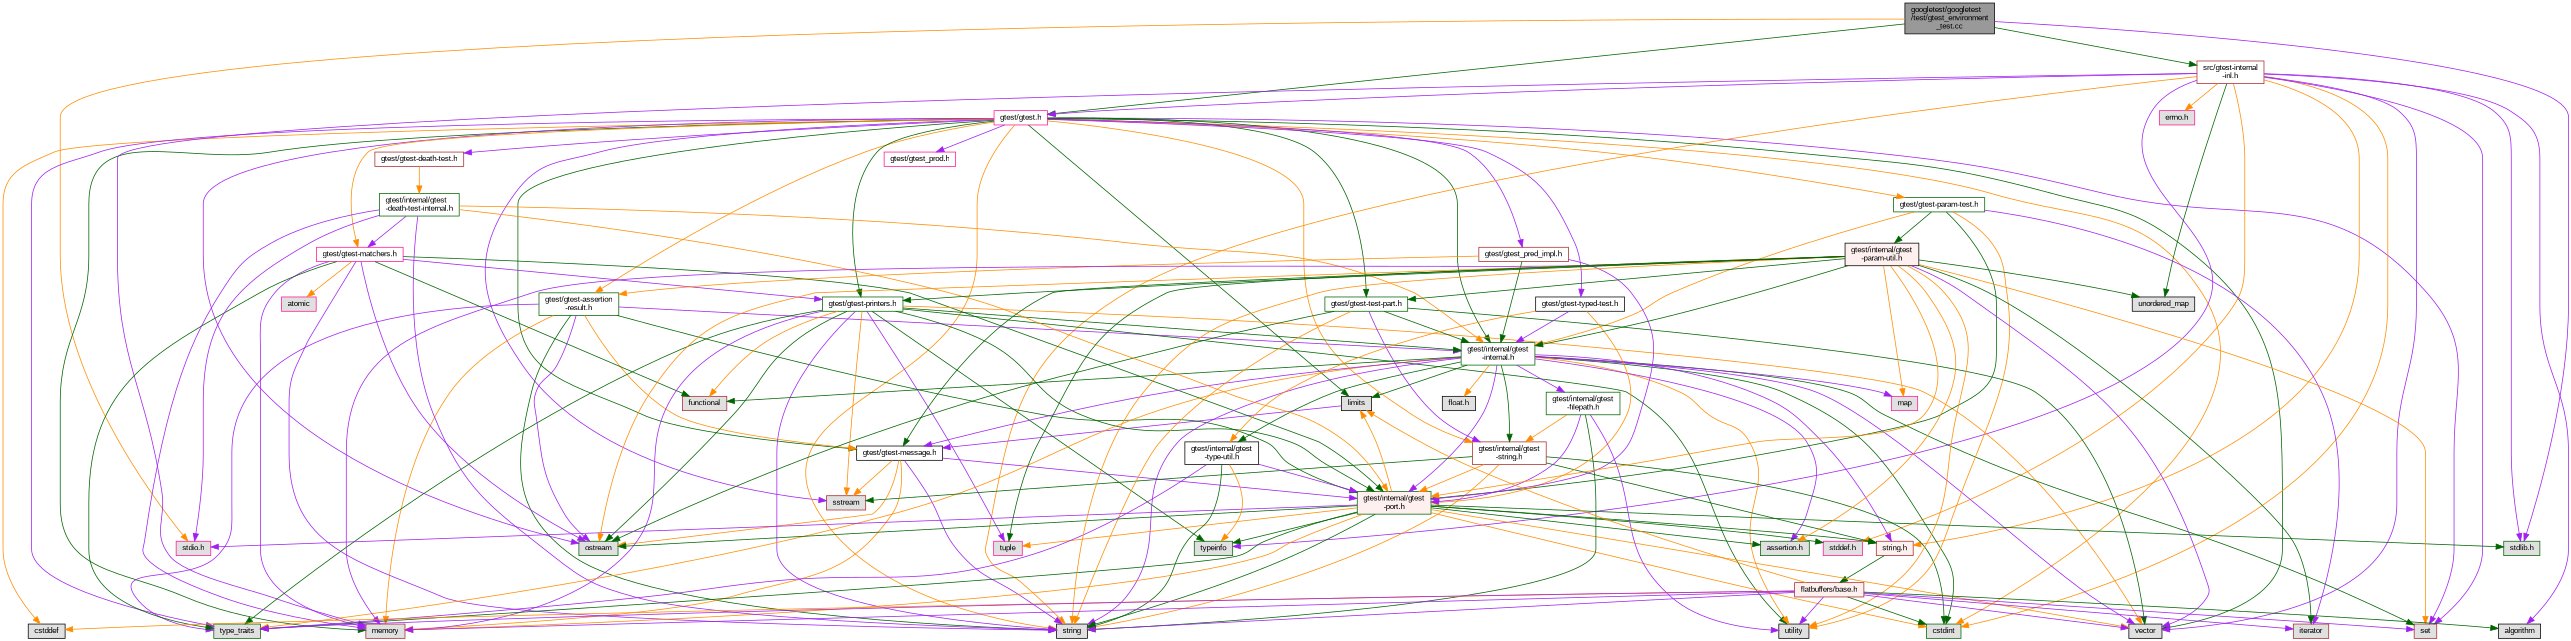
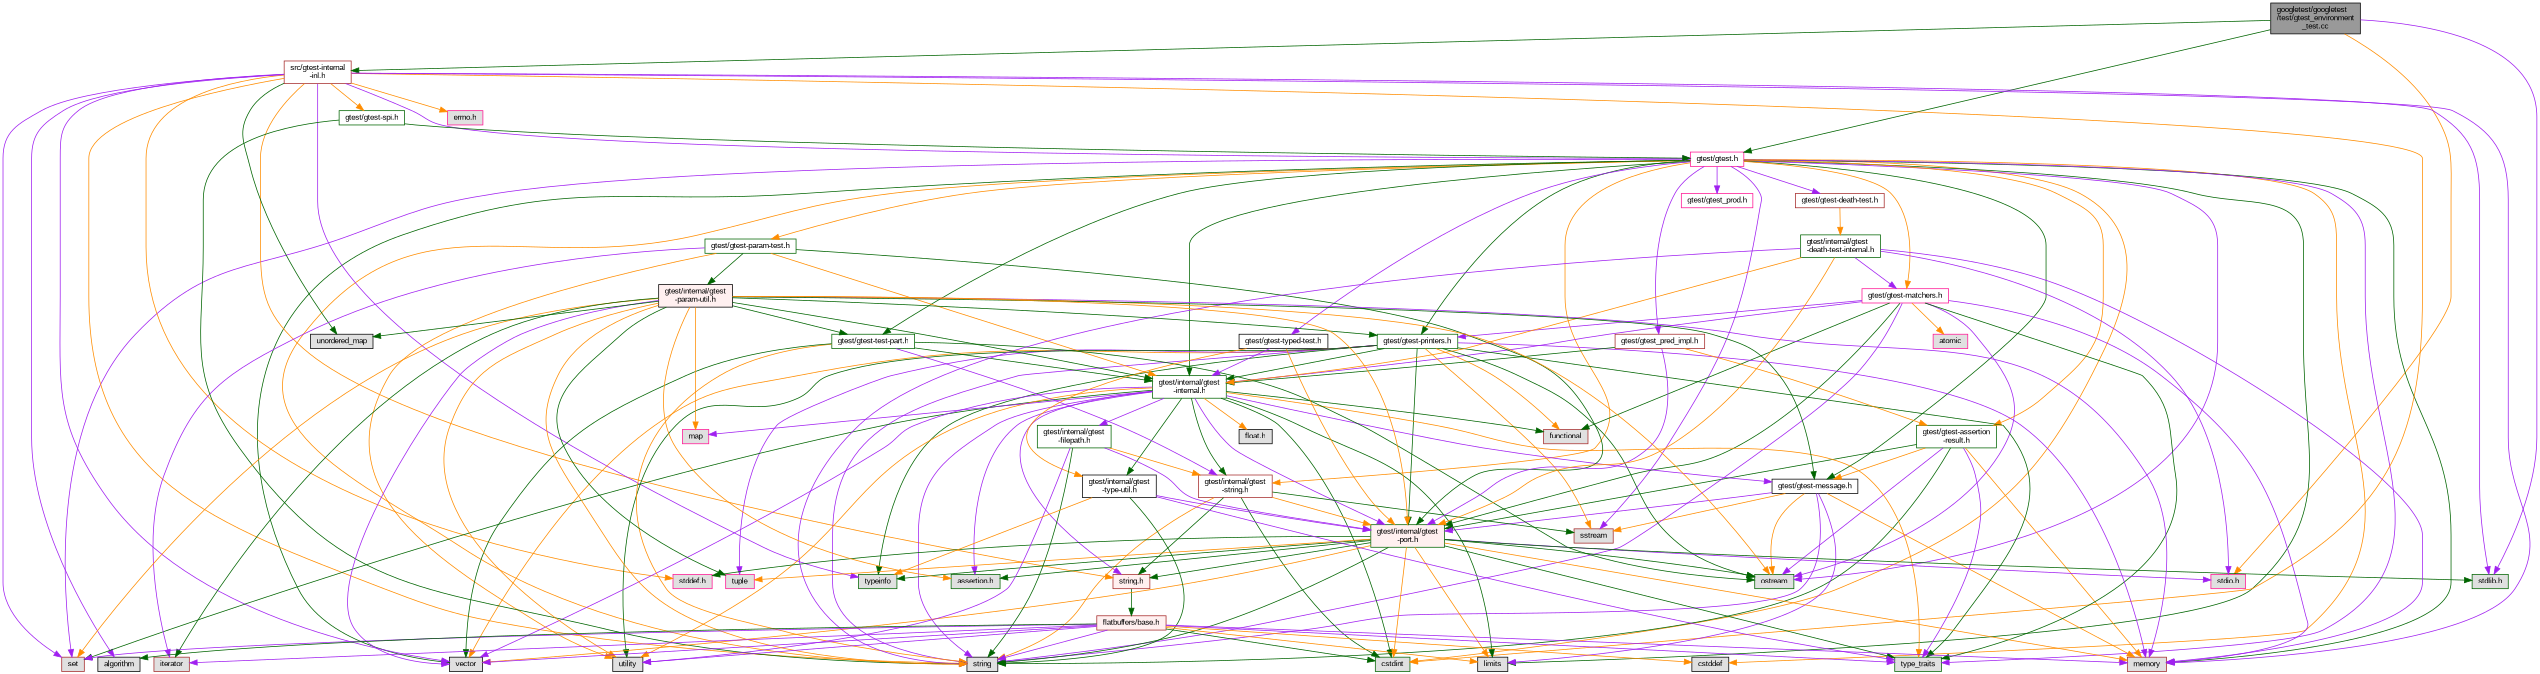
node "gtest/gtest-spi.h": added
edge "gtest/gtest-assertion -result.h" -> "gtest/internal/gtest -internal.h": now "gtest/gtest-matchers.h" -> "gtest/internal/gtest -internal.h"
edge "limits" -> "gtest/gtest-message.h": reversed
